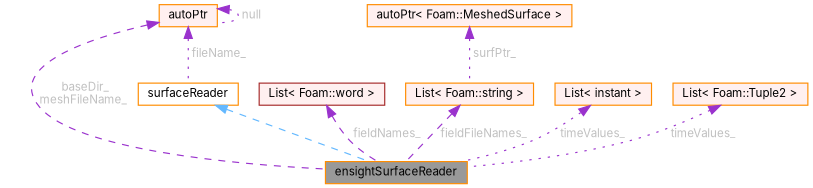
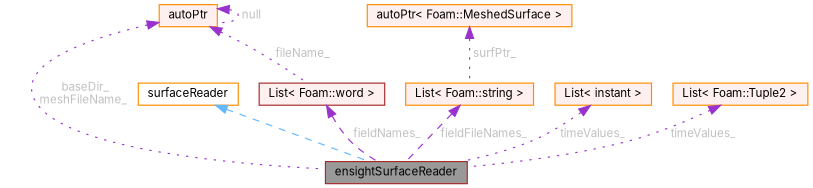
edge "surfaceReader" -> "autoPtr": now "List< Foam::word >" -> "autoPtr"
edge "ensightSurfaceReader" -> "autoPtr": style dashed -> dotted
node "ensightSurfaceReader": color darkorange -> brown
